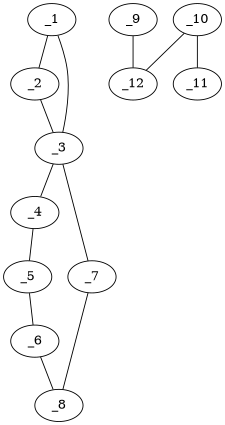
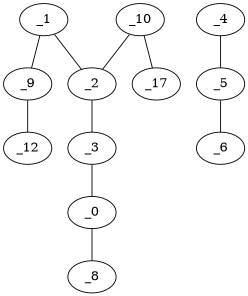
edge "_10" -- "_12": now "_10" -- "_2"
edge "_1" -- "_3": now "_1" -- "_9"
node "_11": label "_11" -> "_17"
edge "_3" -- "_4": removed
node "_7": label "_7" -> "_0"
edge "_6" -- "_8": removed
